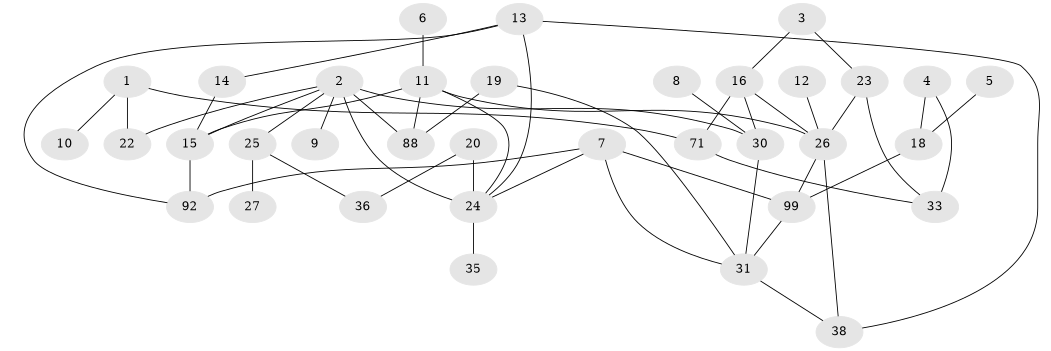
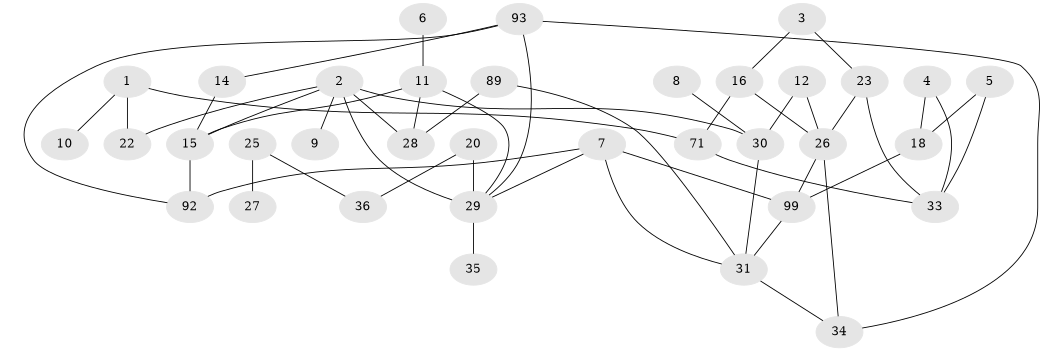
node "13": label "13" -> "93"
node "19": label "19" -> "89"
edge "11" -- "26": removed
edge "16" -- "30": now "12" -- "30"
edge "2" -- "25": removed
node "88": label "88" -> "28"
edge "5" -- "33": added
node "24": label "24" -> "29"
node "38": label "38" -> "34"
